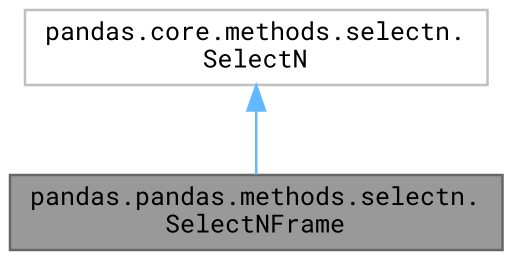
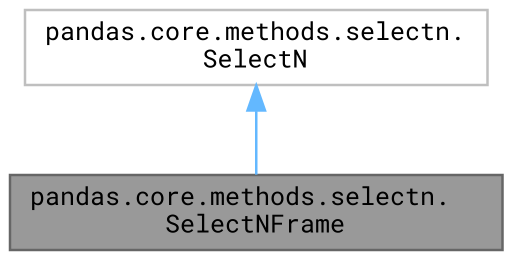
node "pandas.pandas.methods.selectn. SelectNFrame": label "pandas.pandas.methods.selectn. SelectNFrame" -> "pandas.core.methods.selectn. SelectNFrame"
